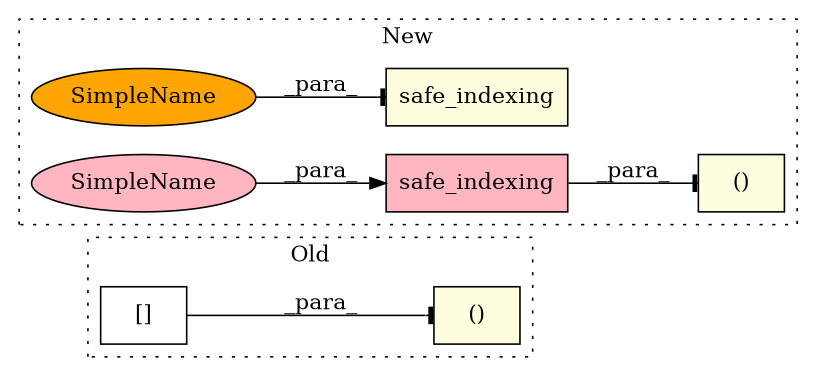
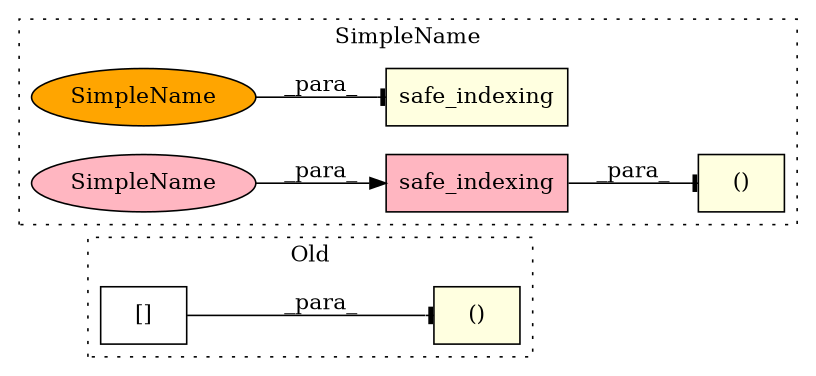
cluster "New": label "New" -> "SimpleName"
